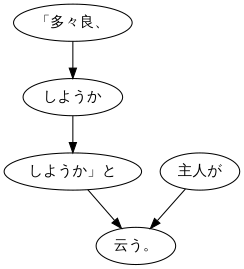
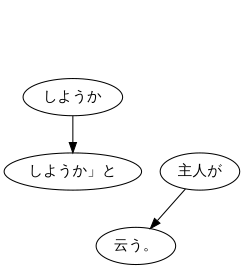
node "「多々良、": removed
edge "しようか」と" -> "云う。": removed
